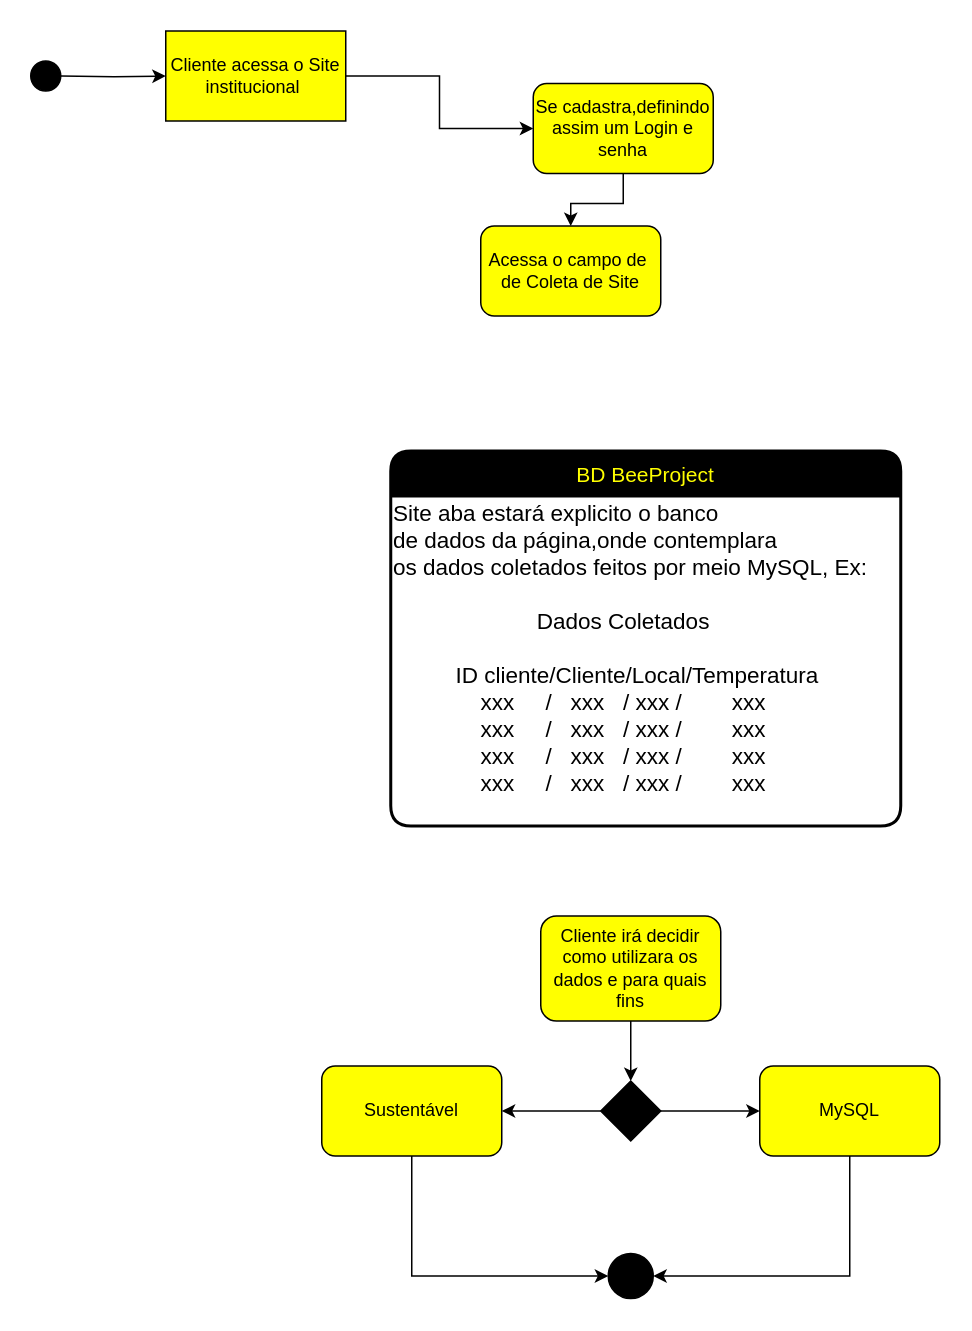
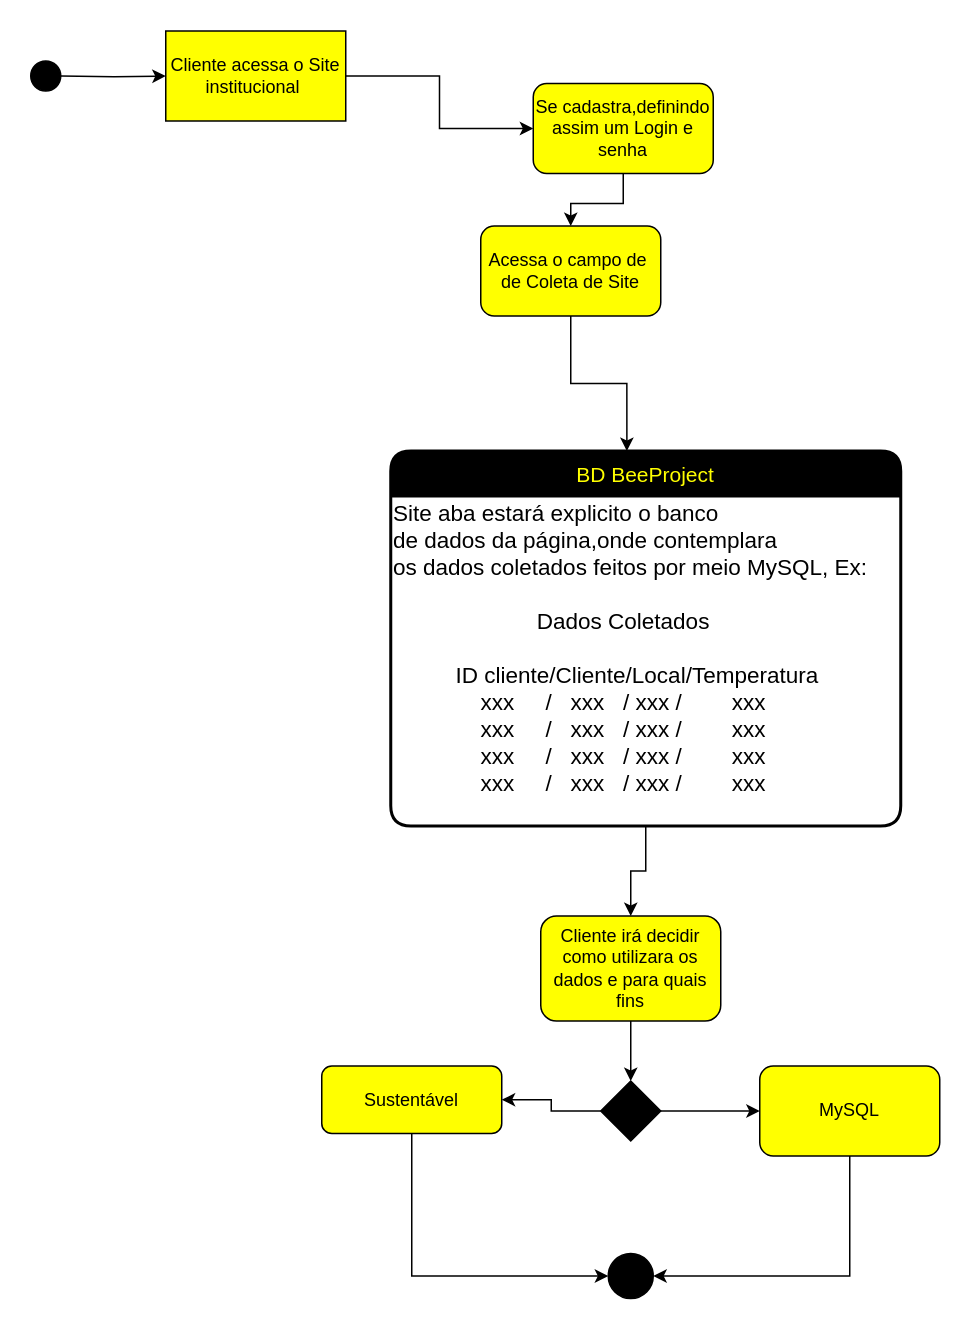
edge "Acessa o campo de de Coleta de Site" -> "BD BeeProject": added
edge "Site aba estará explicito o banco de dados da página,onde contemplara os dados coletados feitos por meio MySQL, Ex: Dados Coletados ID cliente/Cliente/Local/Temperatura xxx / xxx / xxx / xxx xxx / xxx / xxx / xxx xxx / xxx / xxx / xxx xxx / xxx / xxx / xxx" -> "Cliente irá decidir como utilizara os dados e para quais fins": added
node "Sustentável": size 180x90 -> 180x68
